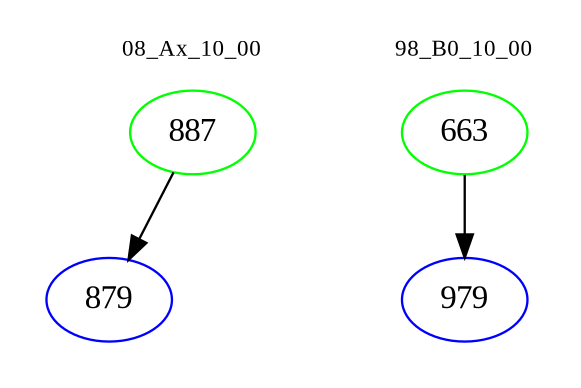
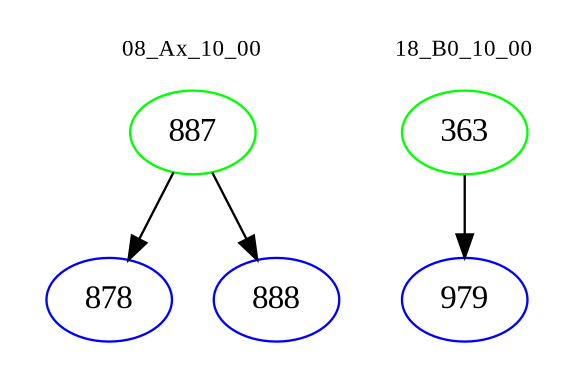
cluster "98_B0_10_00": label "98_B0_10_00" -> "18_B0_10_00"
node "663": label "663" -> "363"
node "879": label "879" -> "878"
node "888": added
